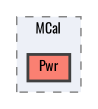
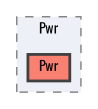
cluster "MCal": label "MCal" -> "Pwr"
